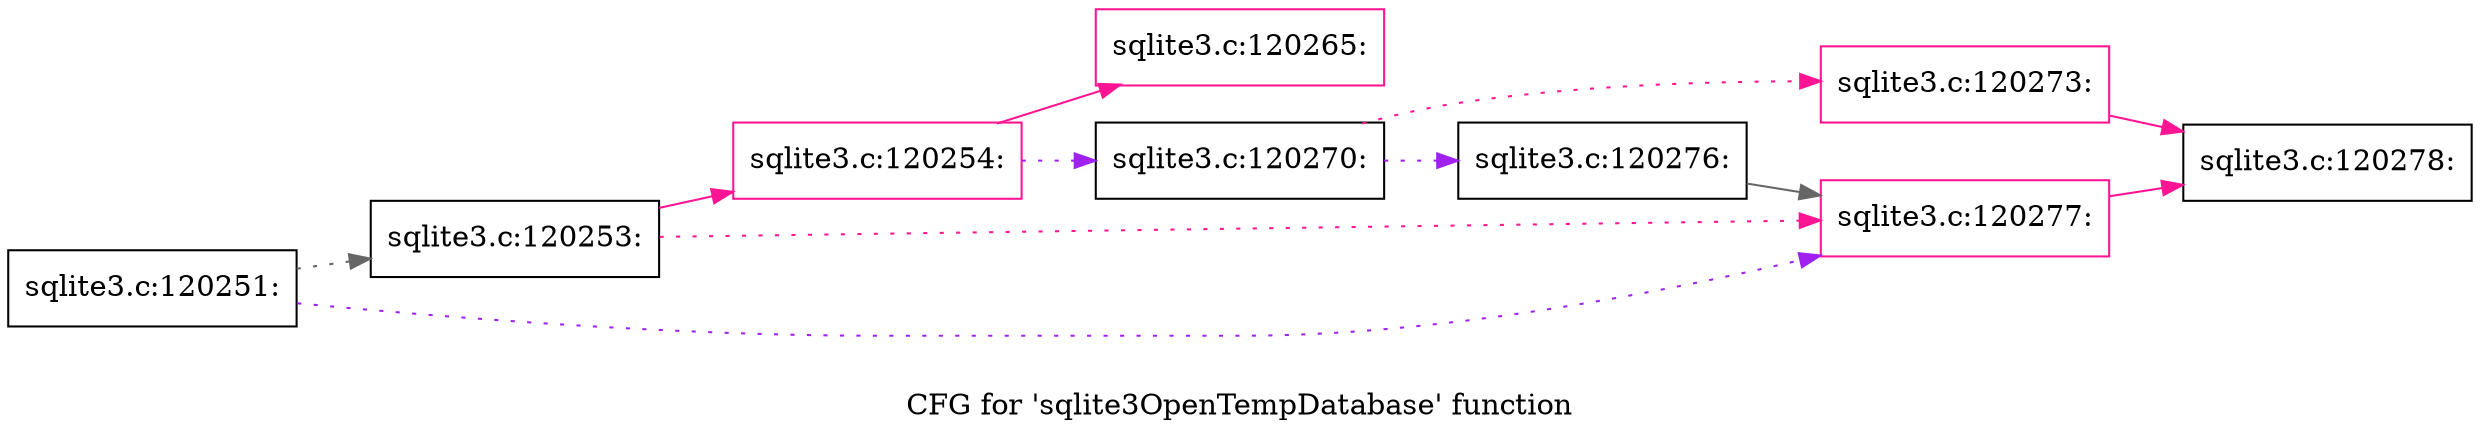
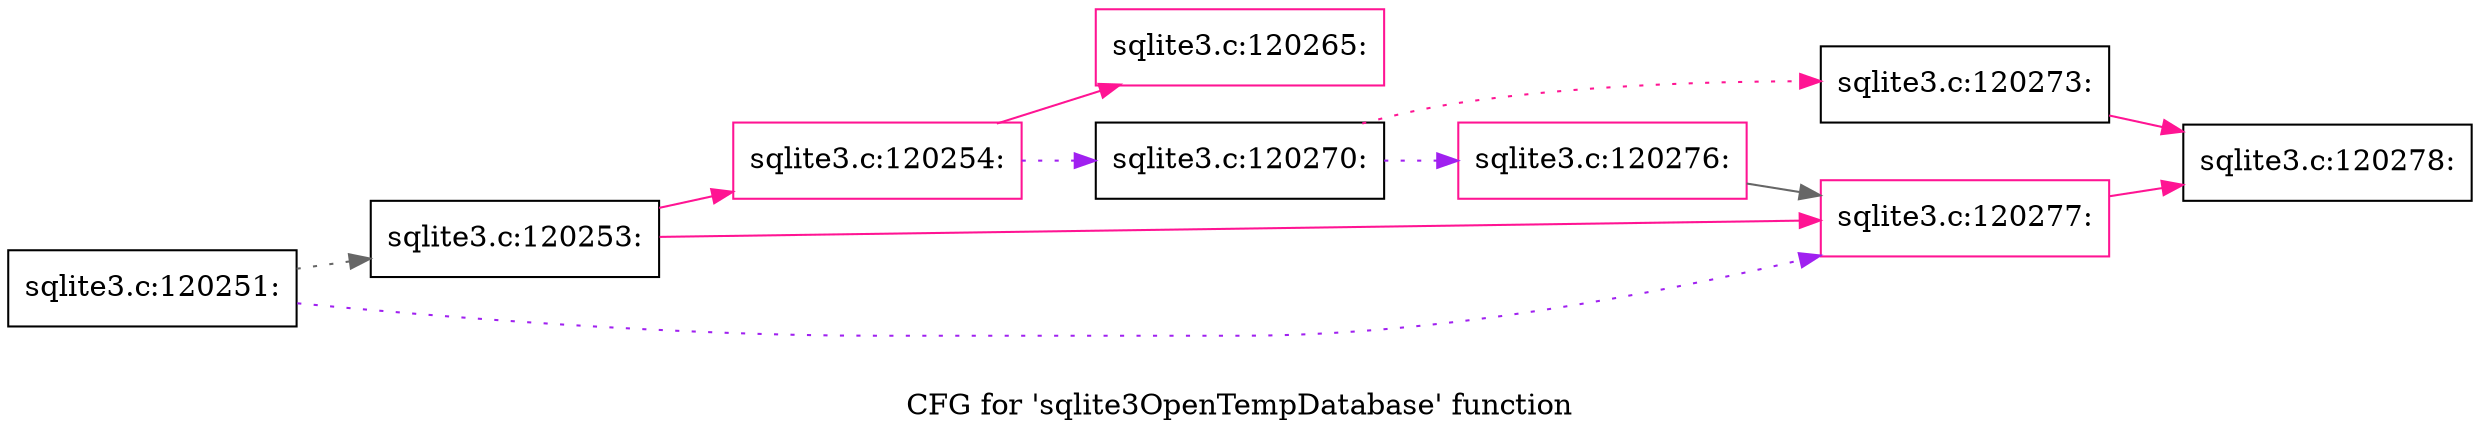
node "sqlite3.c:120273:": color deeppink -> black
node "sqlite3.c:120276:": color black -> deeppink
edge "sqlite3.c:120253:" -> "sqlite3.c:120277:": style dotted -> solid
